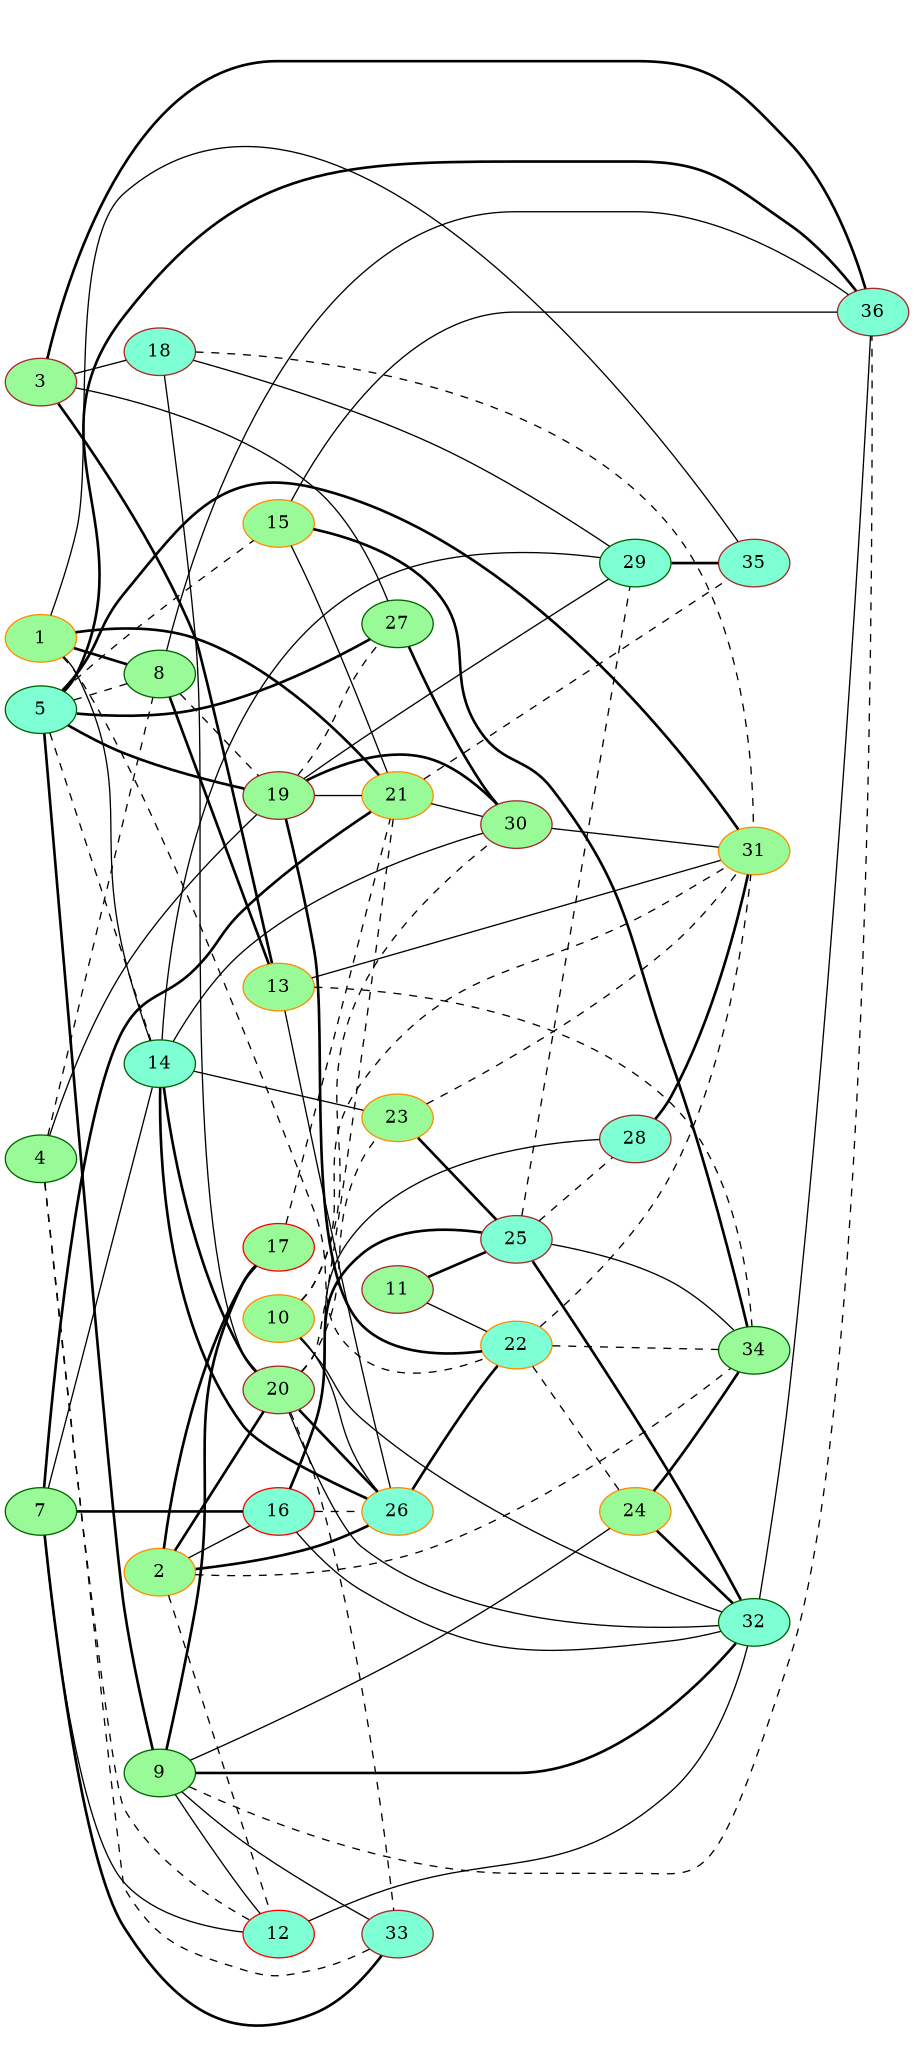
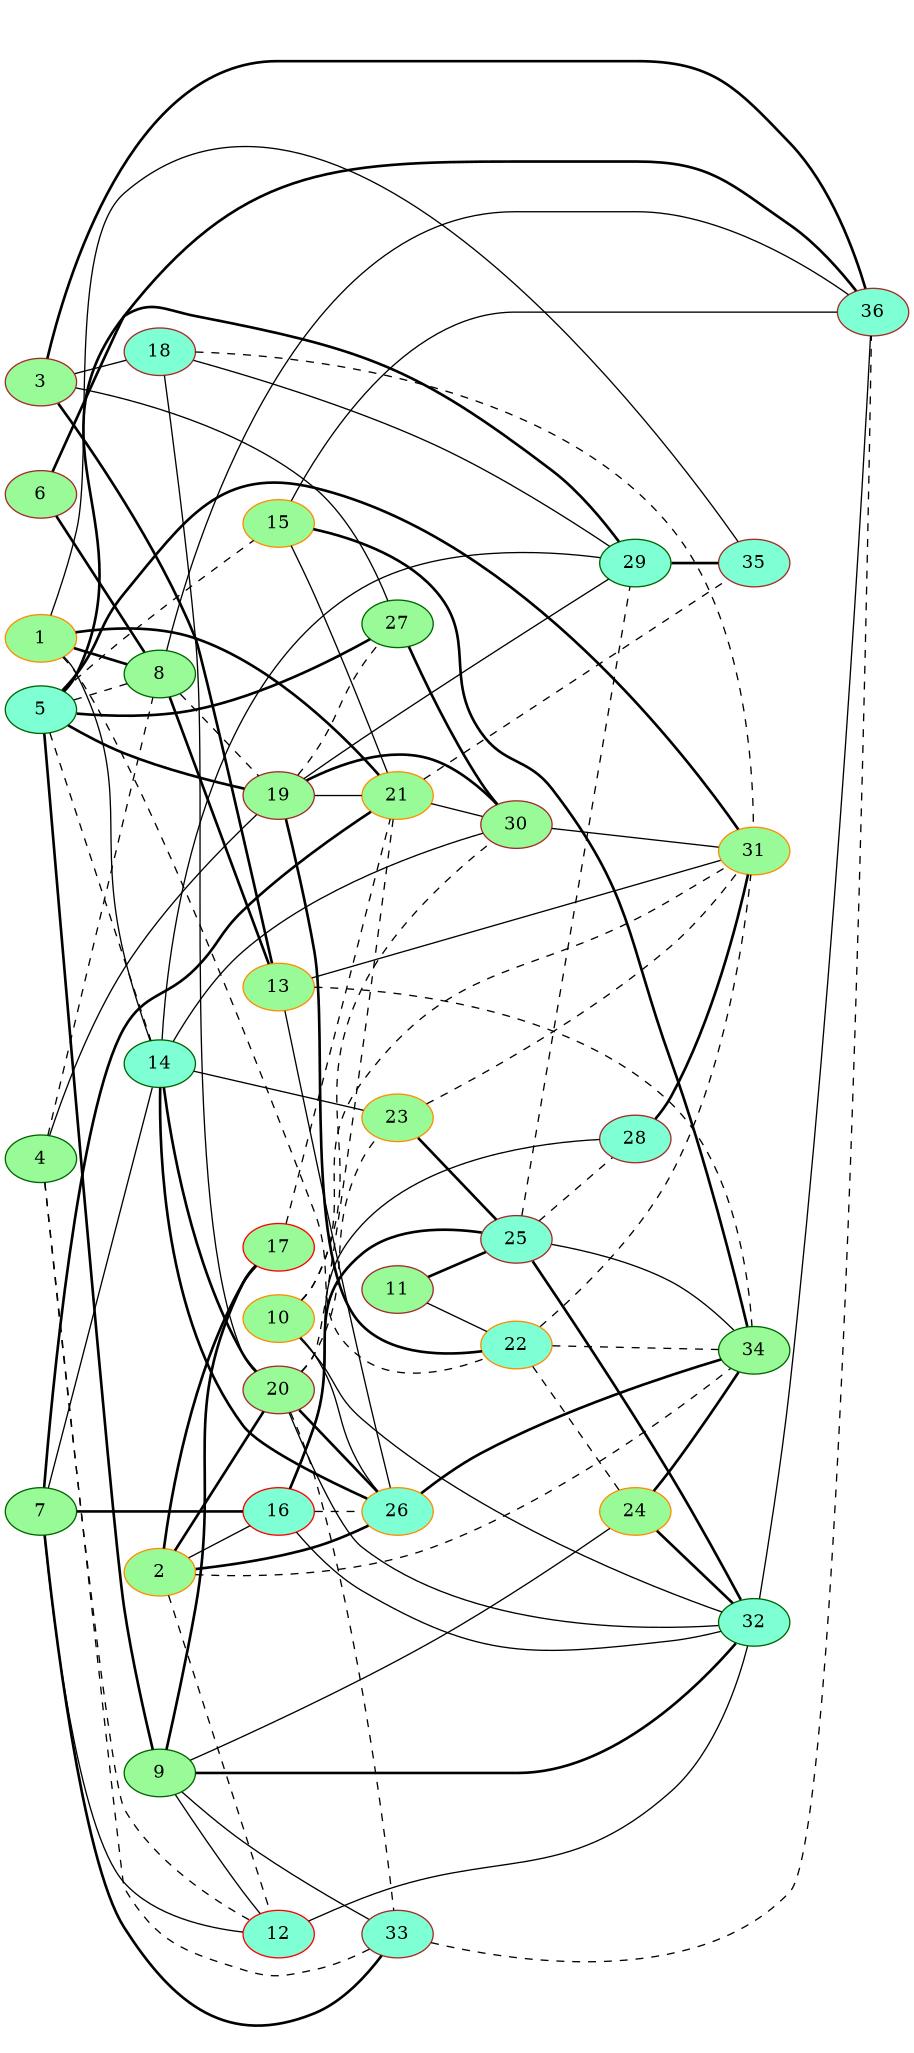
node "6": added
edge "36" -- "9": now "36" -- "33"
edge "22" -- "26": now "34" -- "26"
